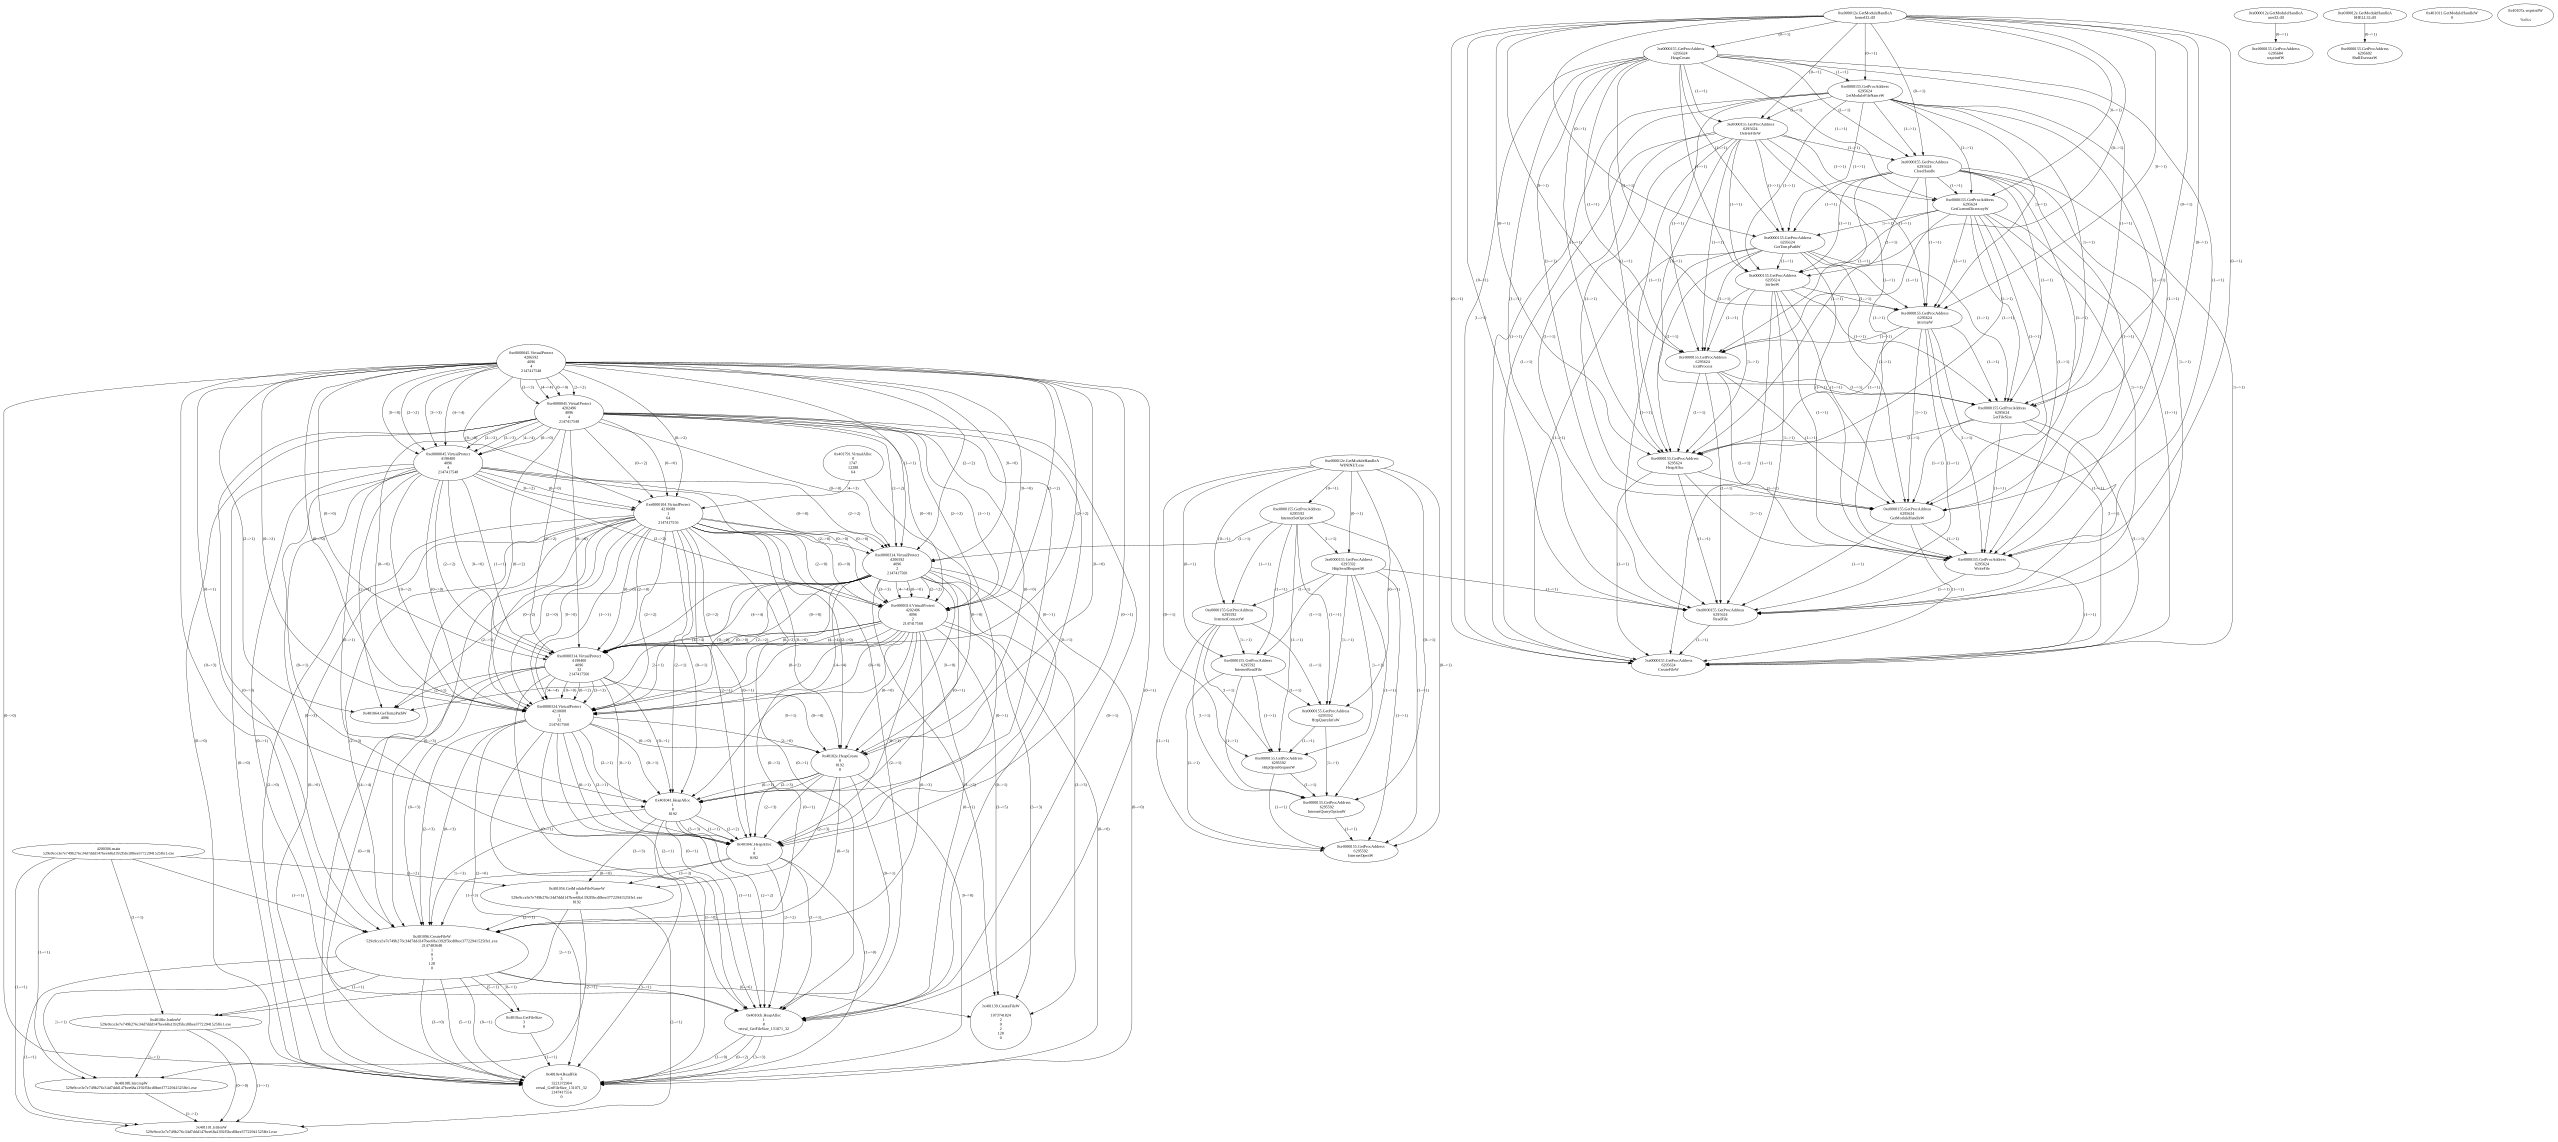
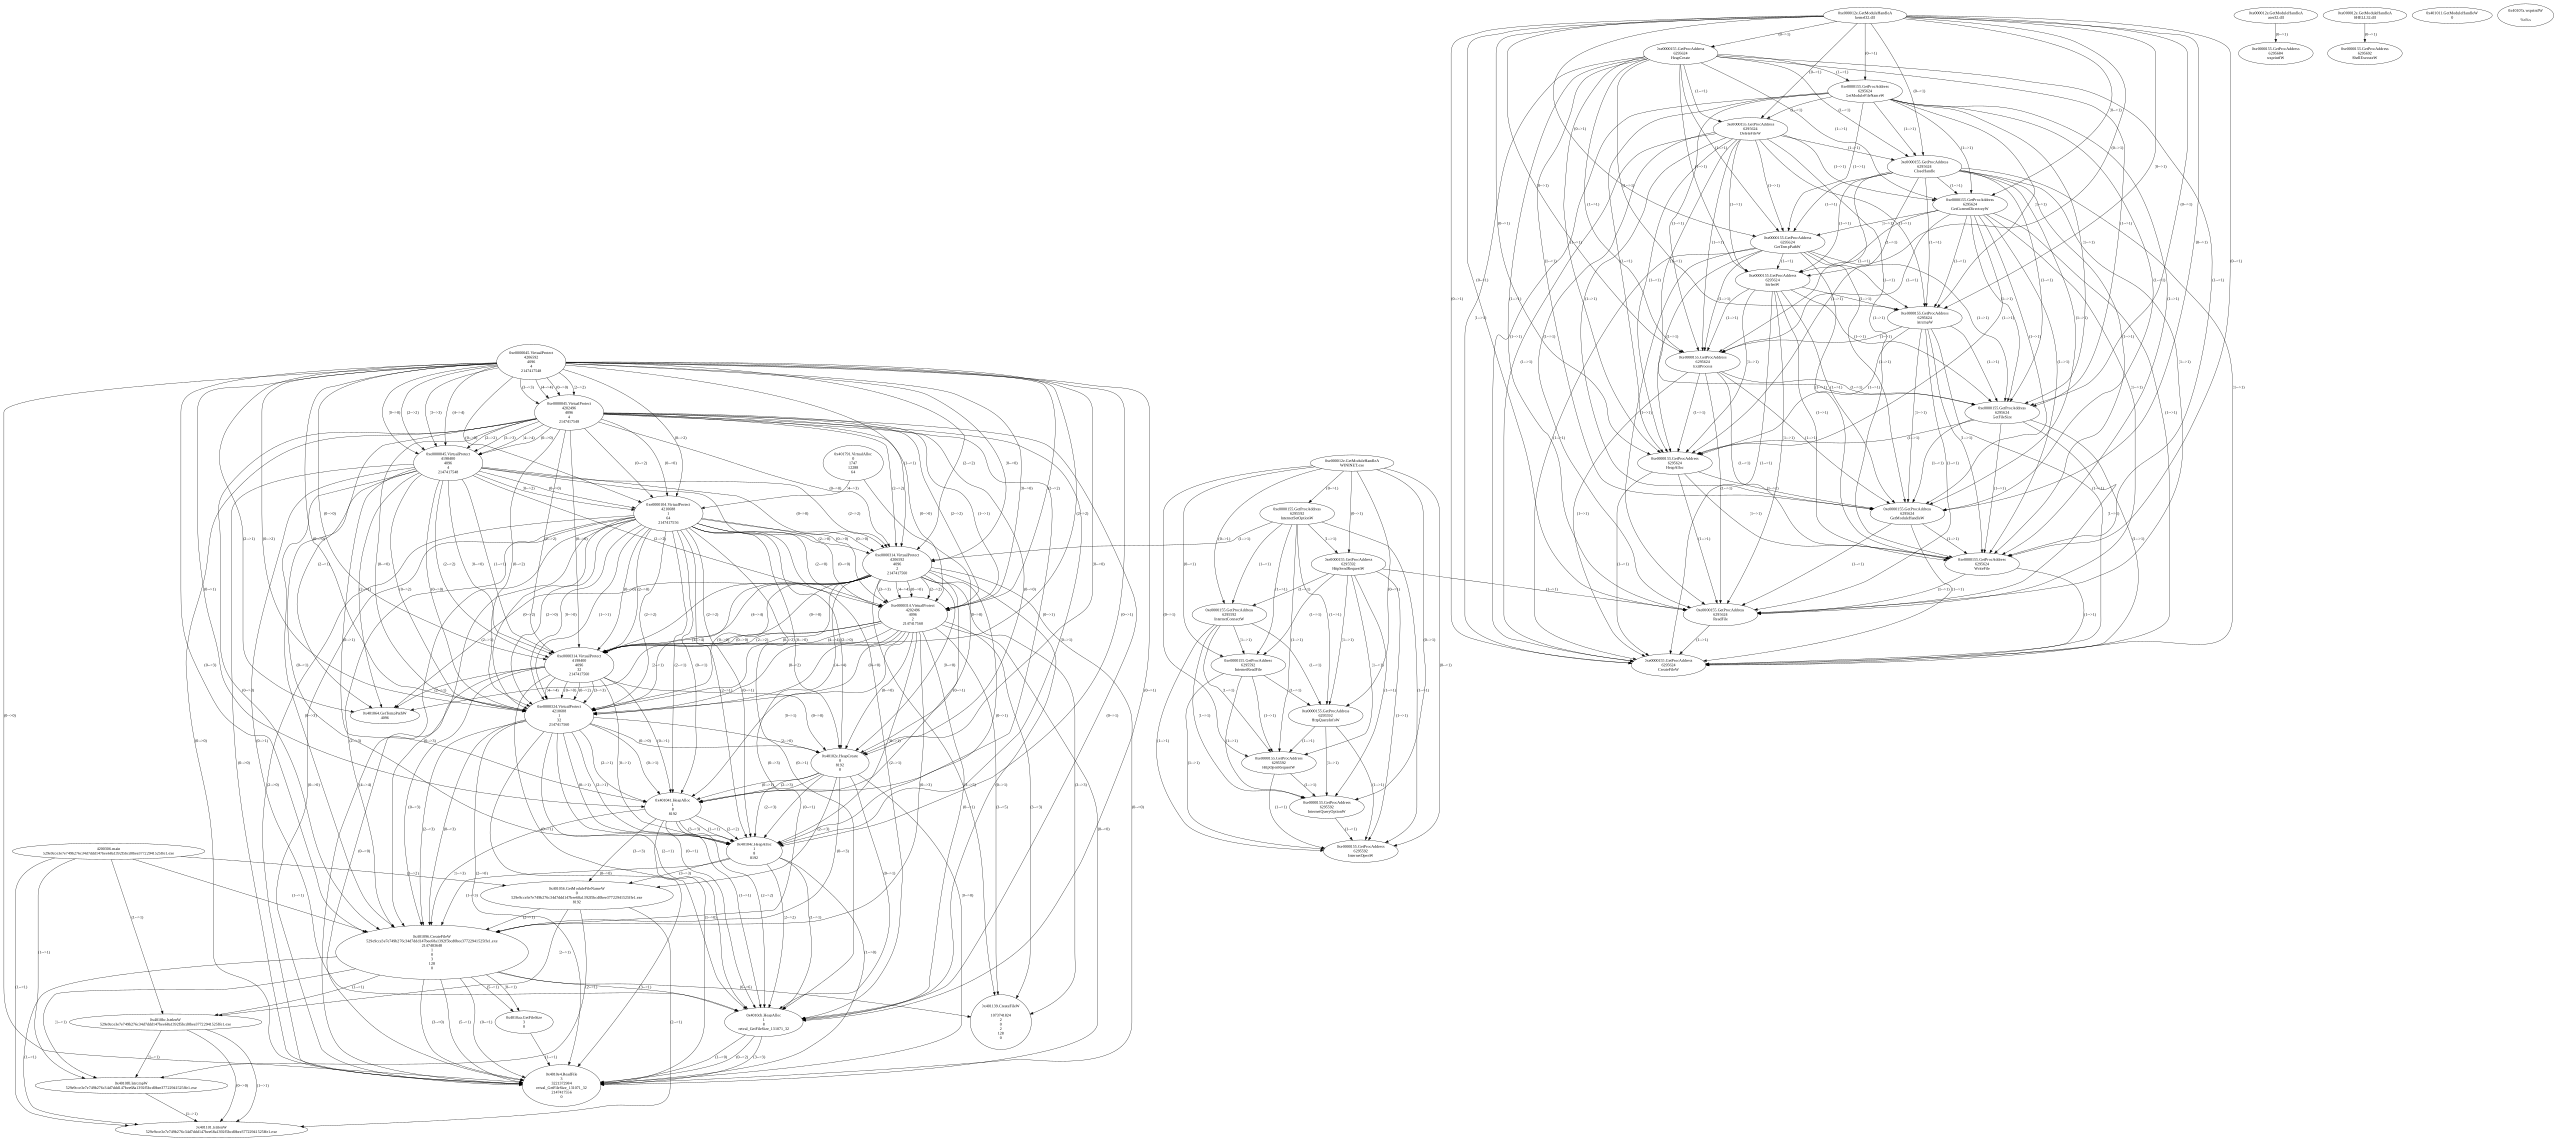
edge "0xe0000155.GetProcAddress 6295624 GetModuleFileNameW" -> "0xe0000155.GetProcAddress 6295624 lstrlenW": removed, label "(1-->1)"
edge "0xe0000155.GetProcAddress 6295624 ExitProcess" -> "0xe0000155.GetProcAddress 6295624 CreateFileW": added, label "(1-->1)"
edge "0xe0000045.VirtualProtect 4202496 4096 4 2147417548" -> "0x401064.GetTempPathW 4096": added, label "(2-->1)"
edge "0xe0000155.GetProcAddress 6295592 HttpQueryInfoW" -> "0xe0000155.GetProcAddress 6295592 InternetOpenW": added, label "(1-->1)"
